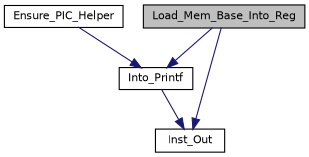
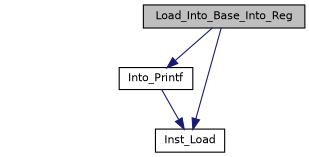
node "Ensure_PIC_Helper": removed
node "Load_Mem_Base_Into_Reg": label "Load_Mem_Base_Into_Reg" -> "Load_Into_Base_Into_Reg"
node "Inst_Out": label "Inst_Out" -> "Inst_Load"
